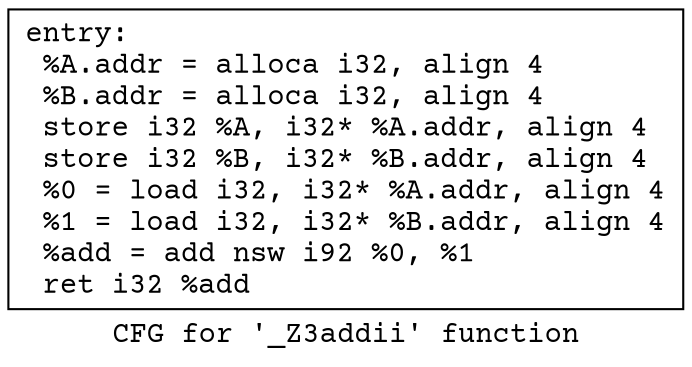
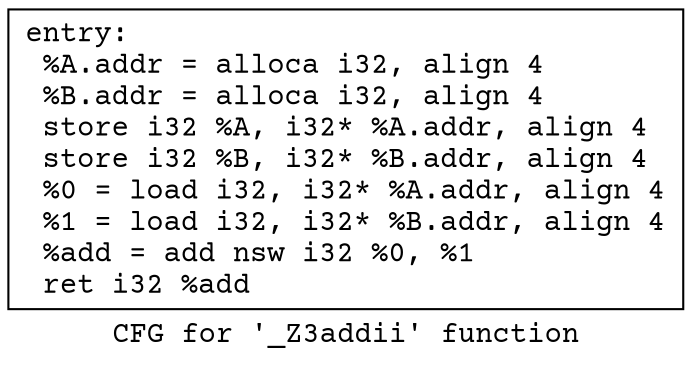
node "entry:": text "%add = add nsw i92 %0, %1" -> "%add = add nsw i32 %0, %1"
